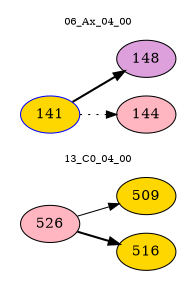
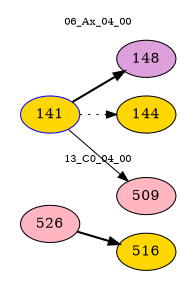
node "144": fillcolor lightpink -> gold
node "509": fillcolor gold -> lightpink
edge "526" -> "509": now "141" -> "509"
